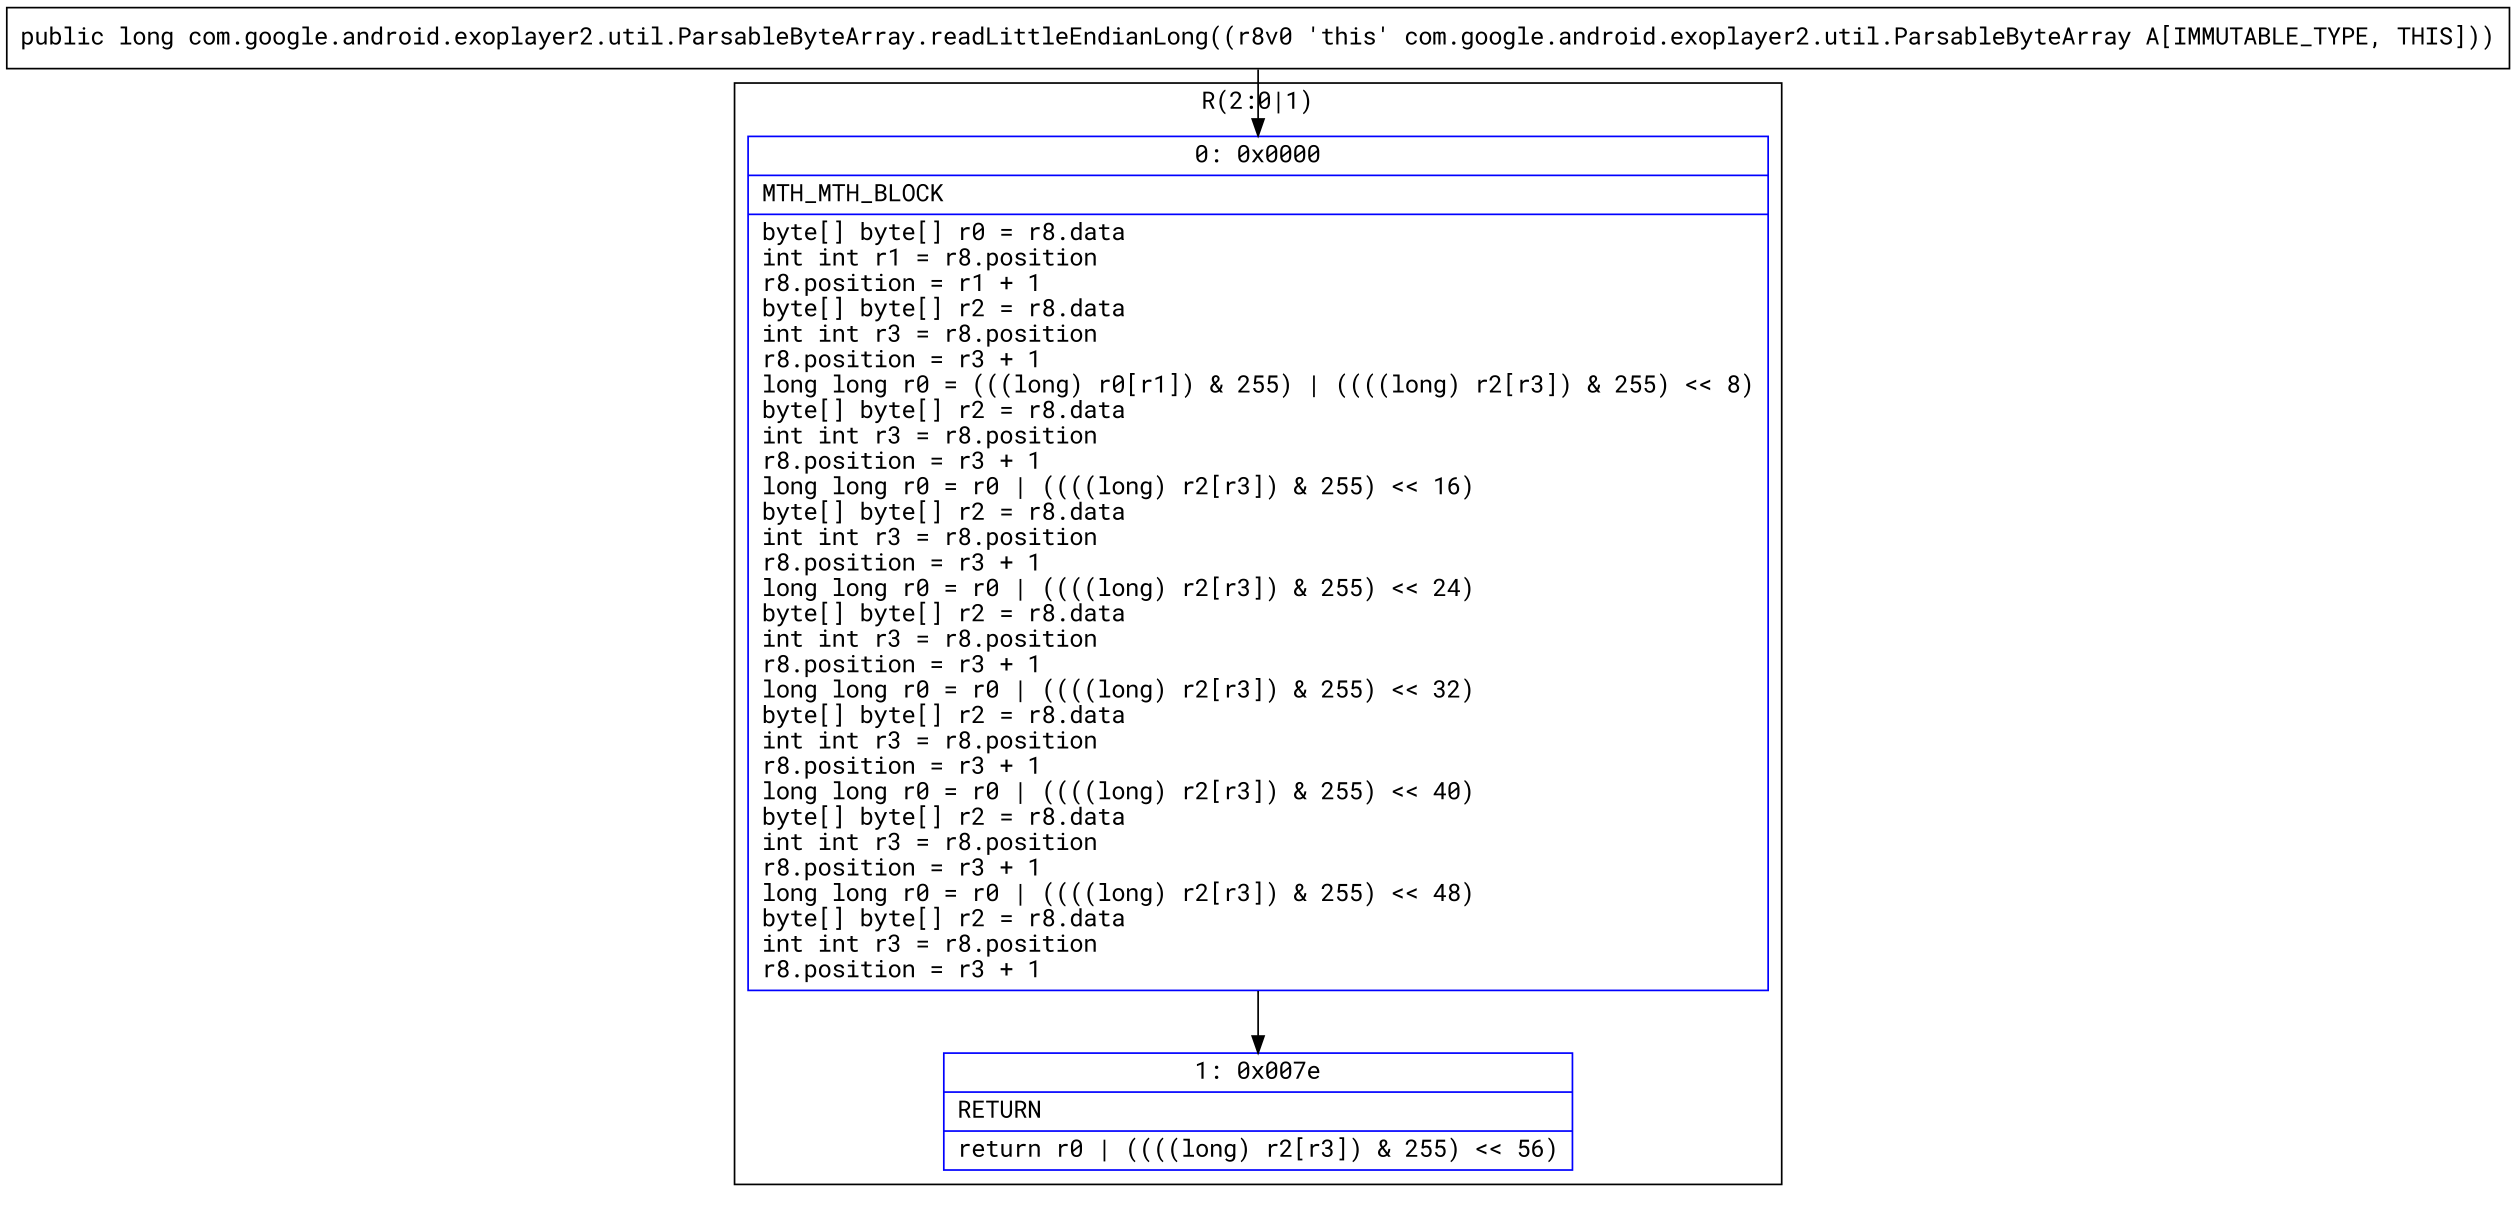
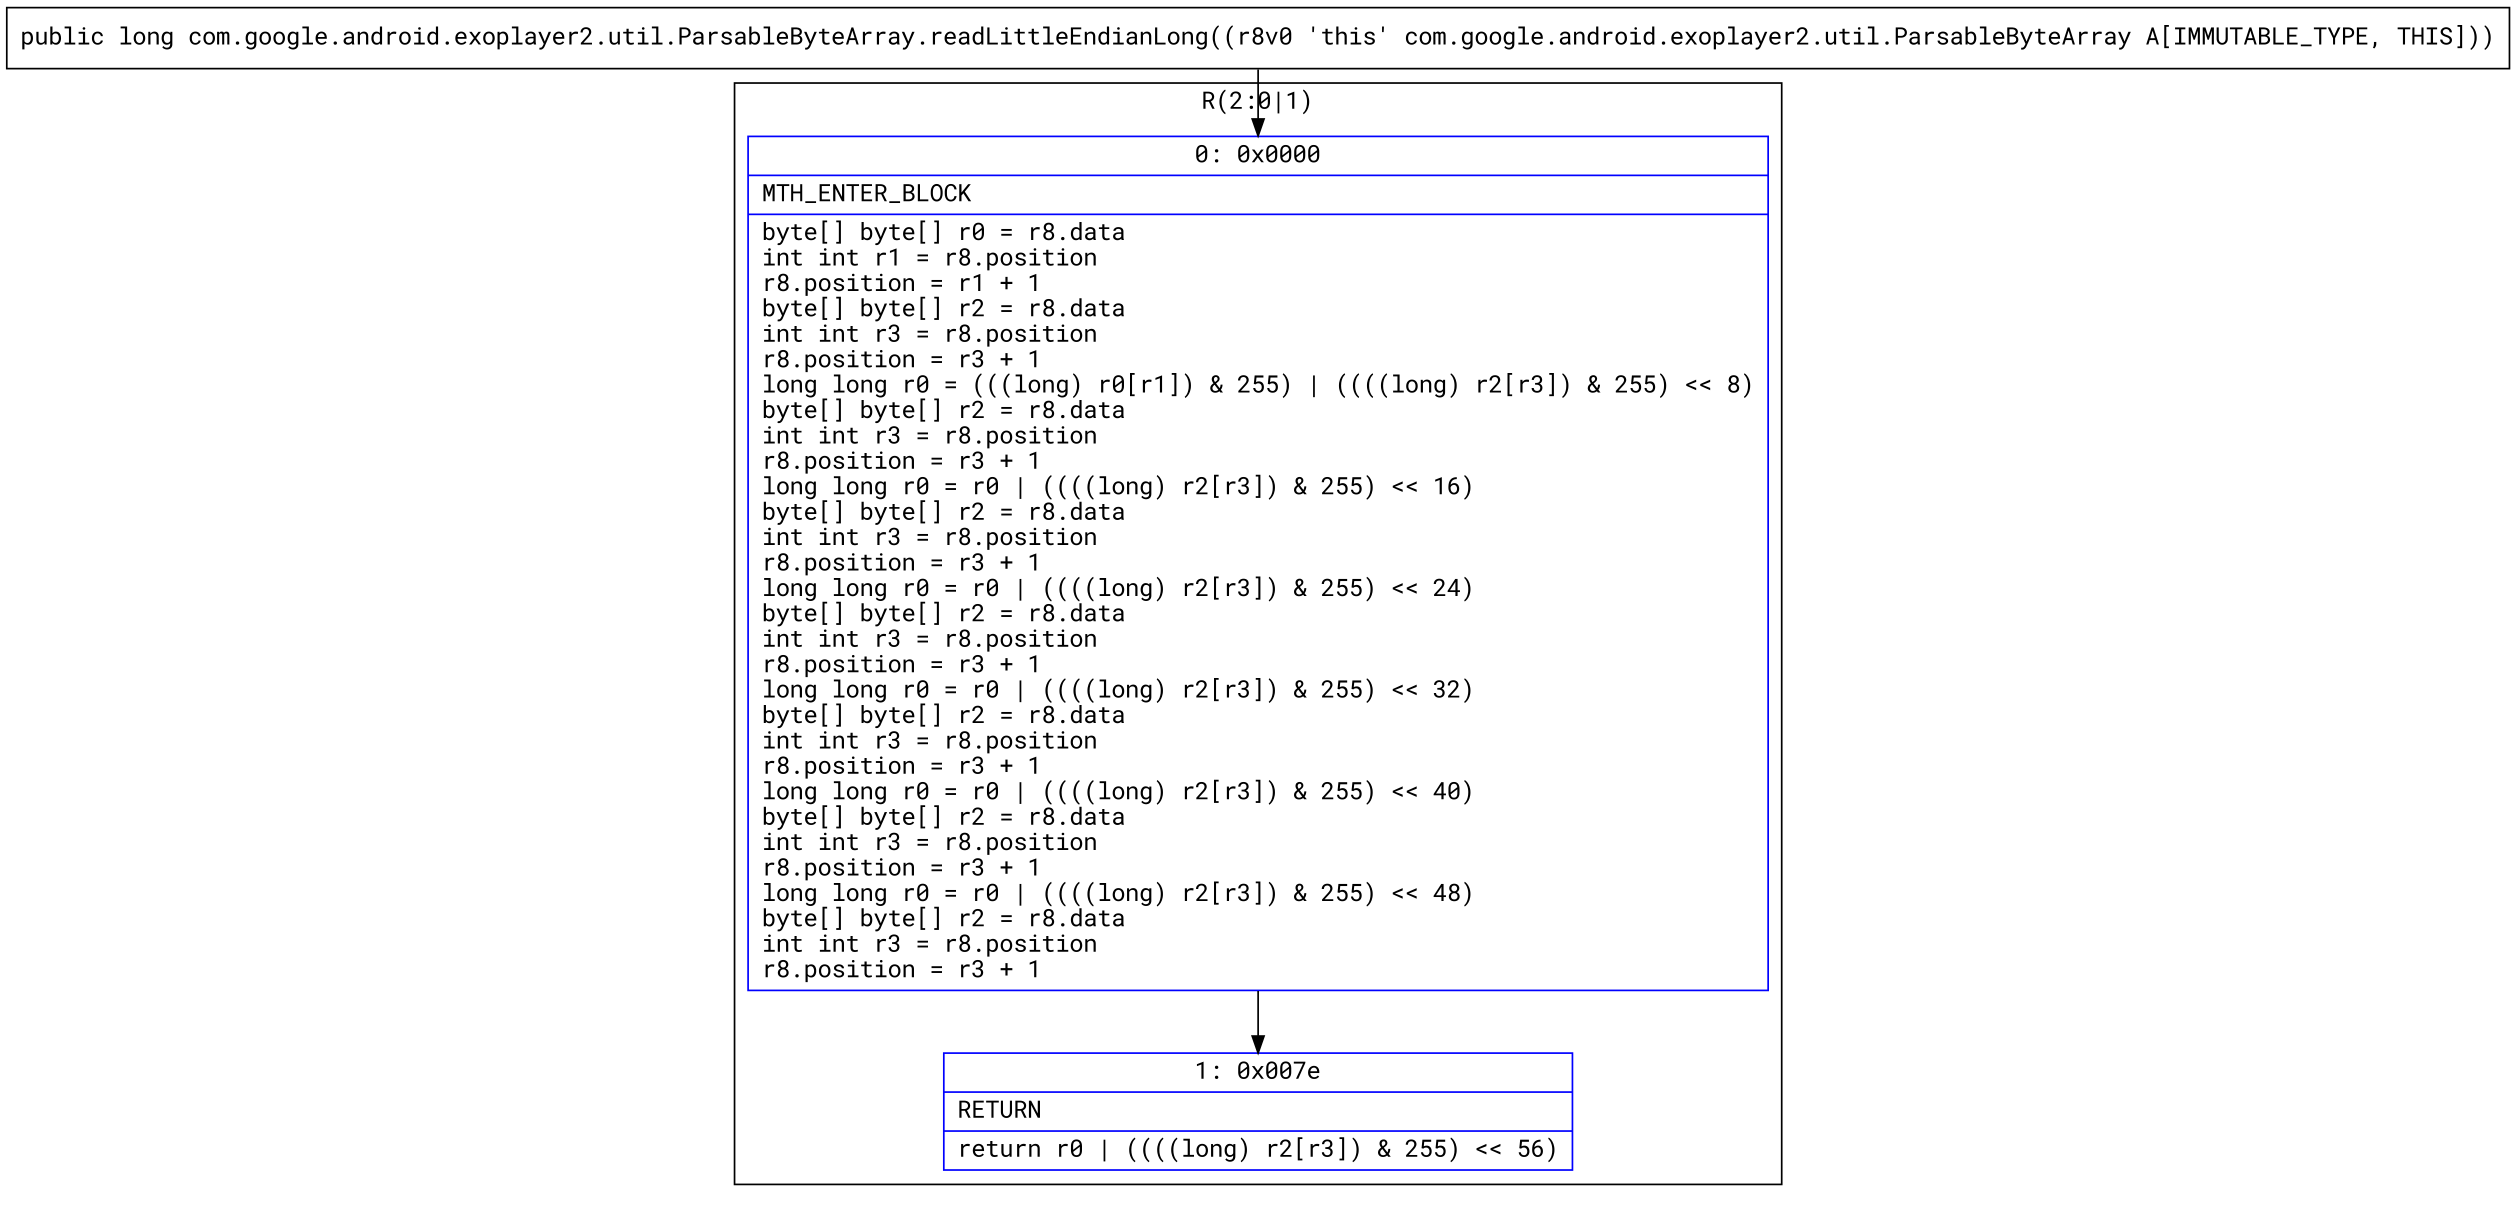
node "0: 0x0000": text "MTH_MTH_BLOCK" -> "MTH_ENTER_BLOCK"
